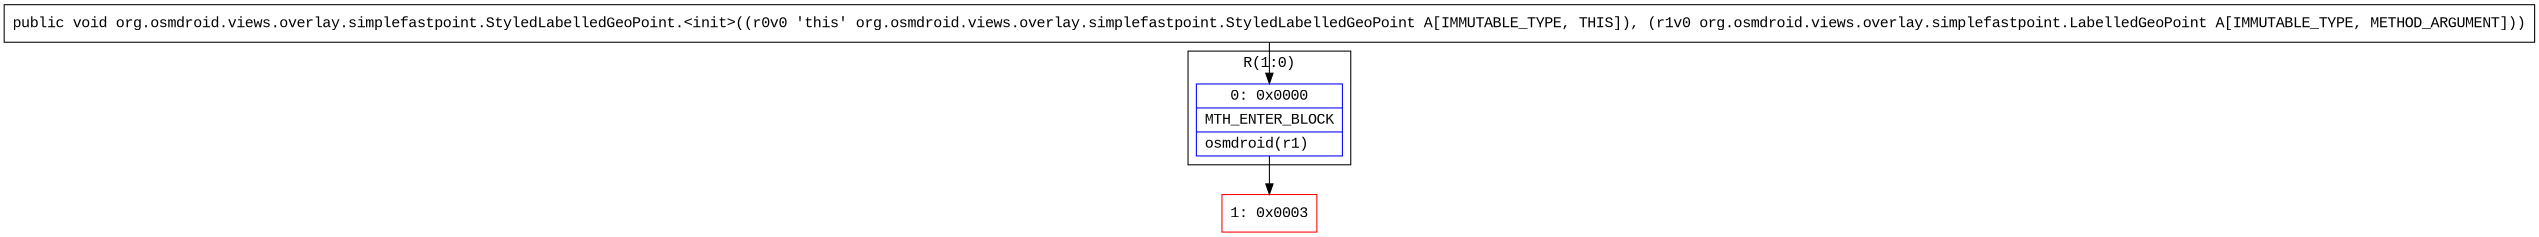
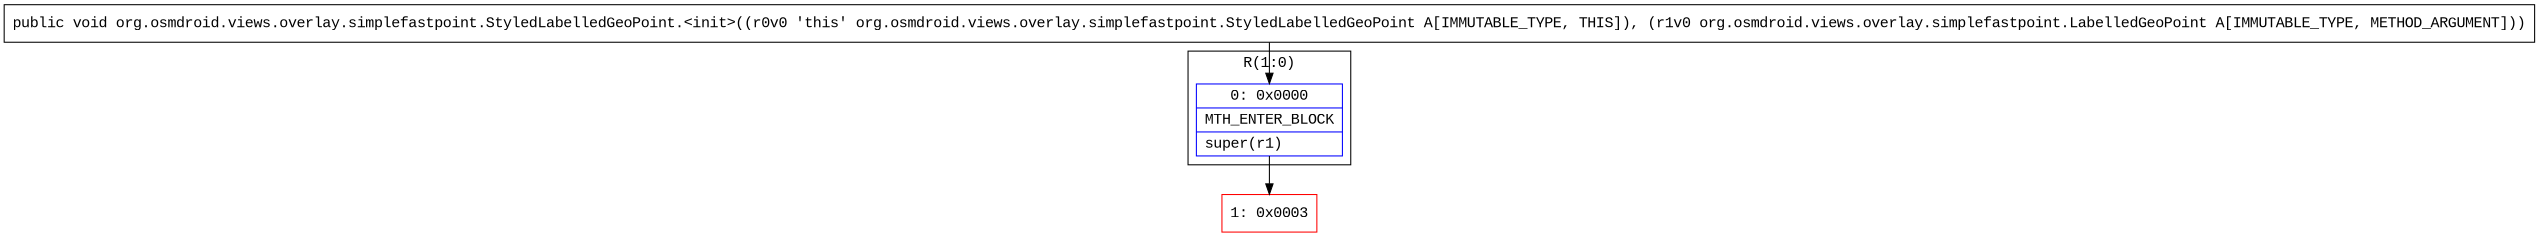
node "0: 0x0000": text "osmdroid(r1)" -> "super(r1)"
